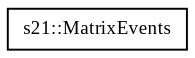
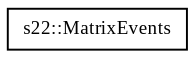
node "s21::MatrixEvents": label "s21::MatrixEvents" -> "s22::MatrixEvents"
